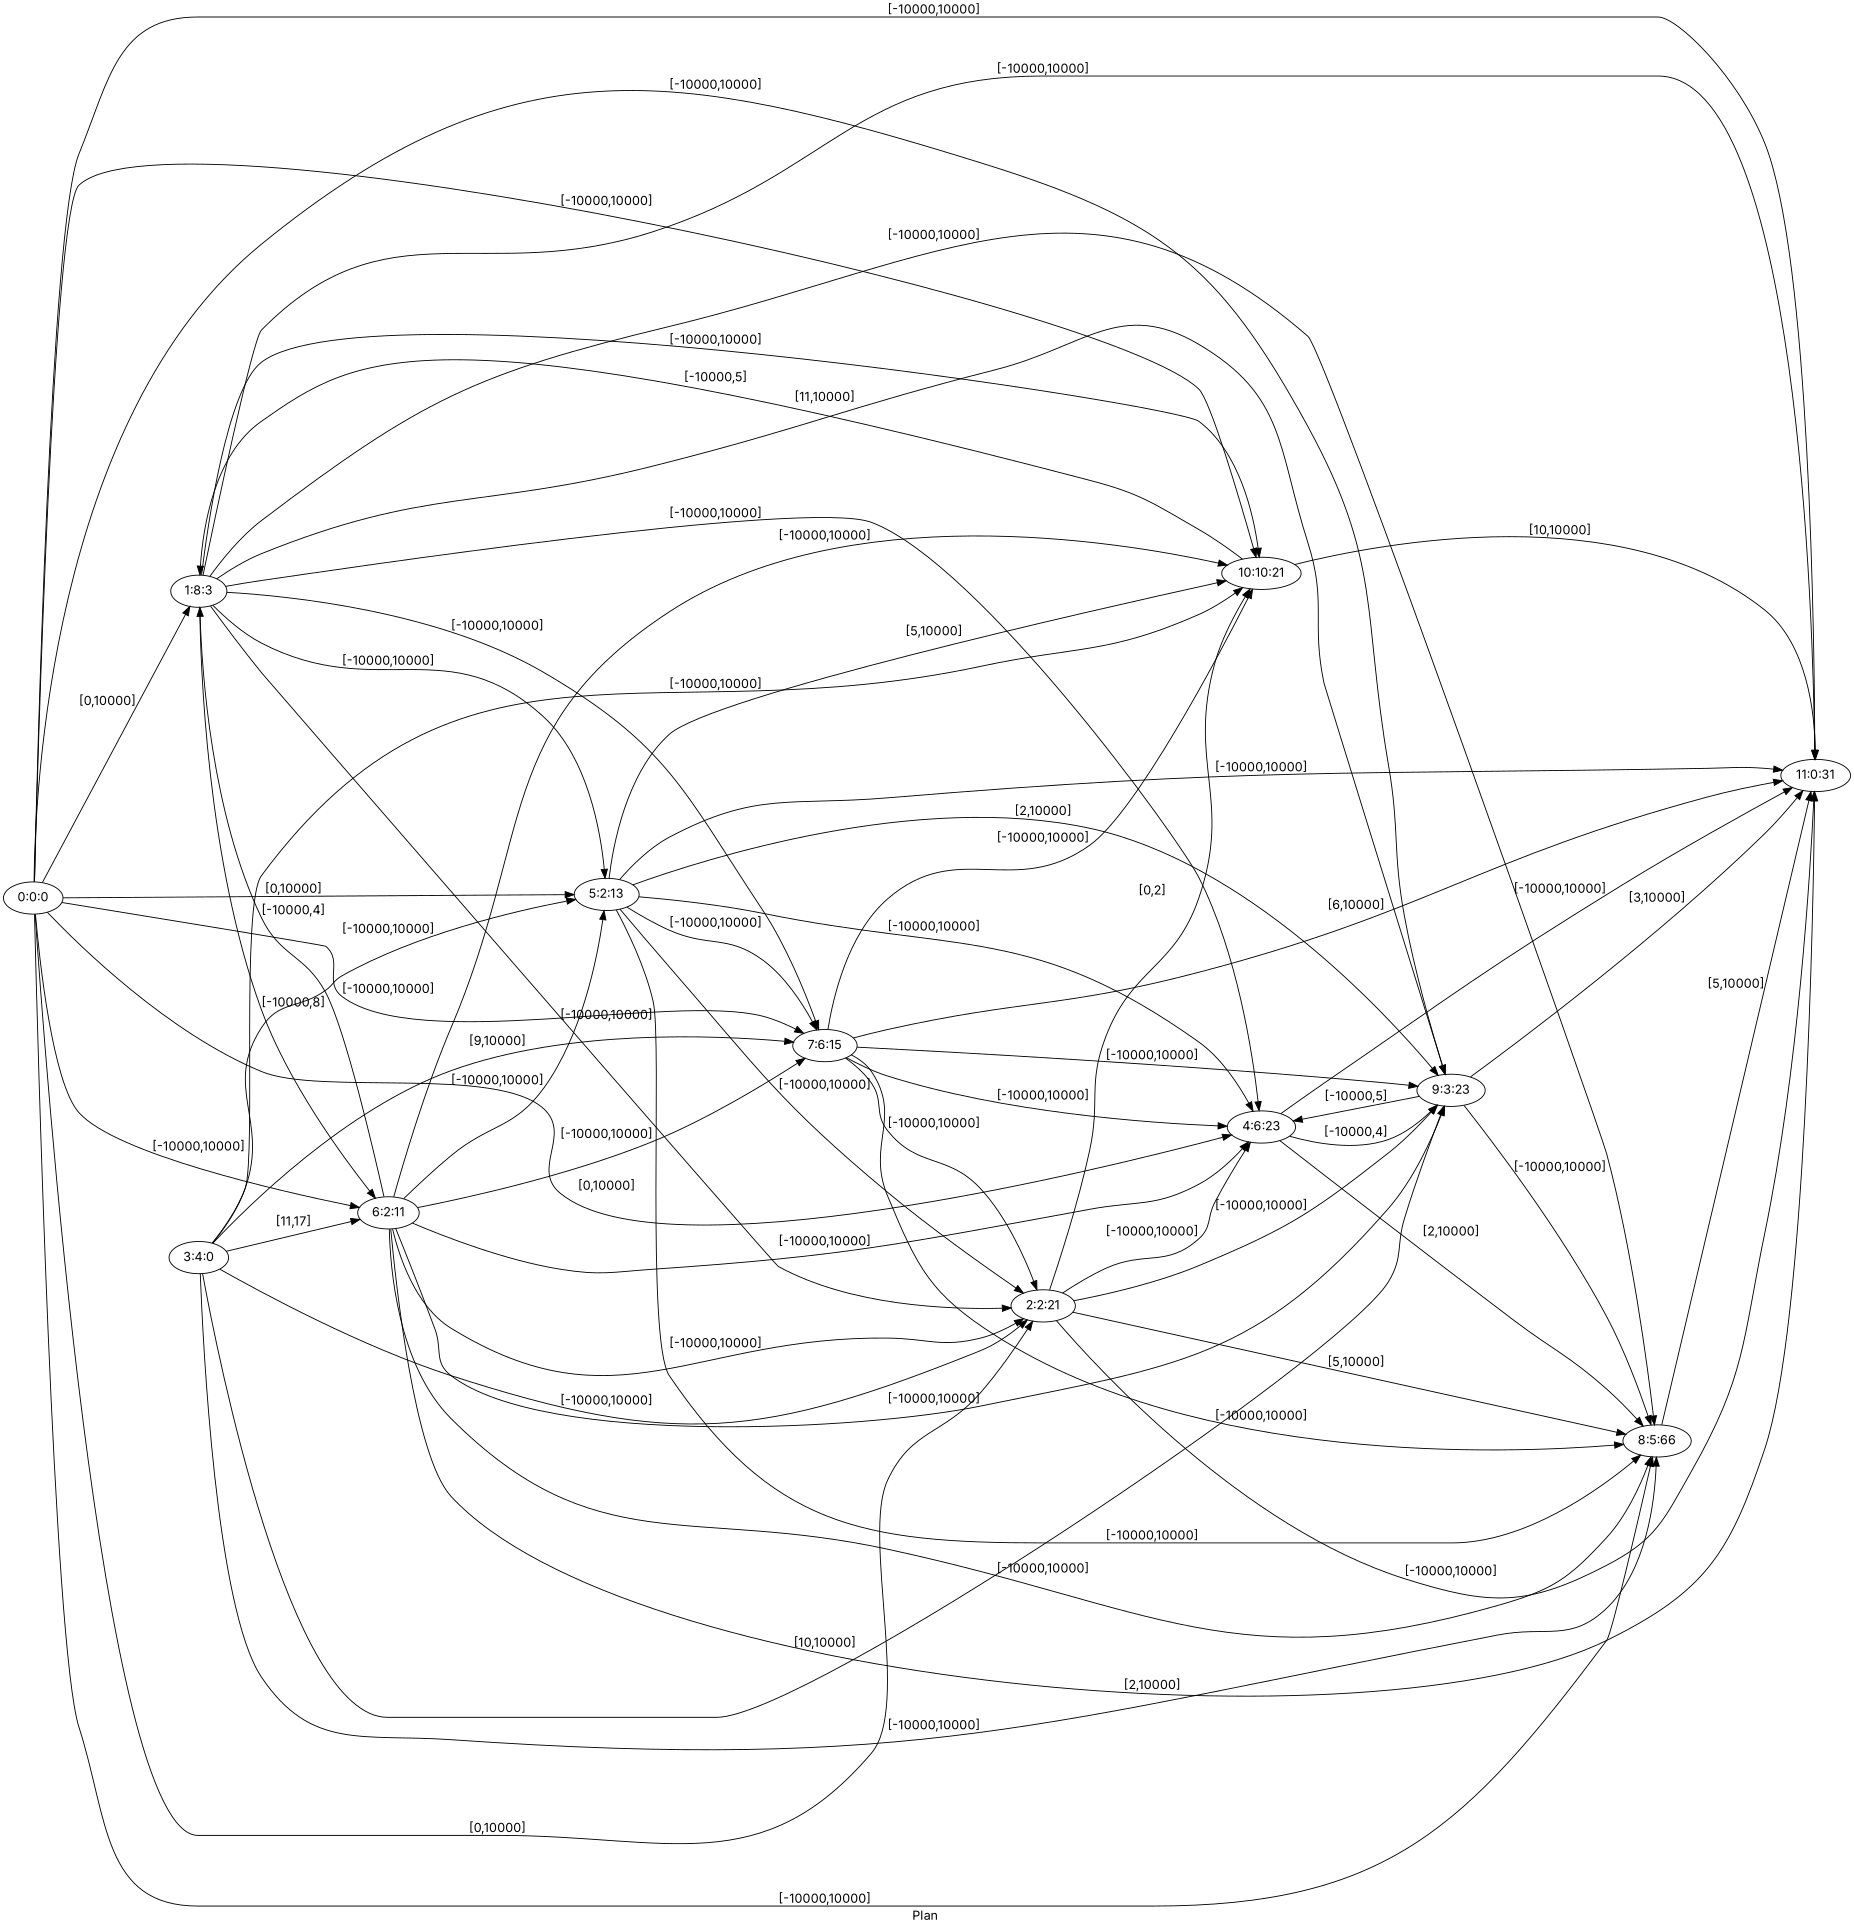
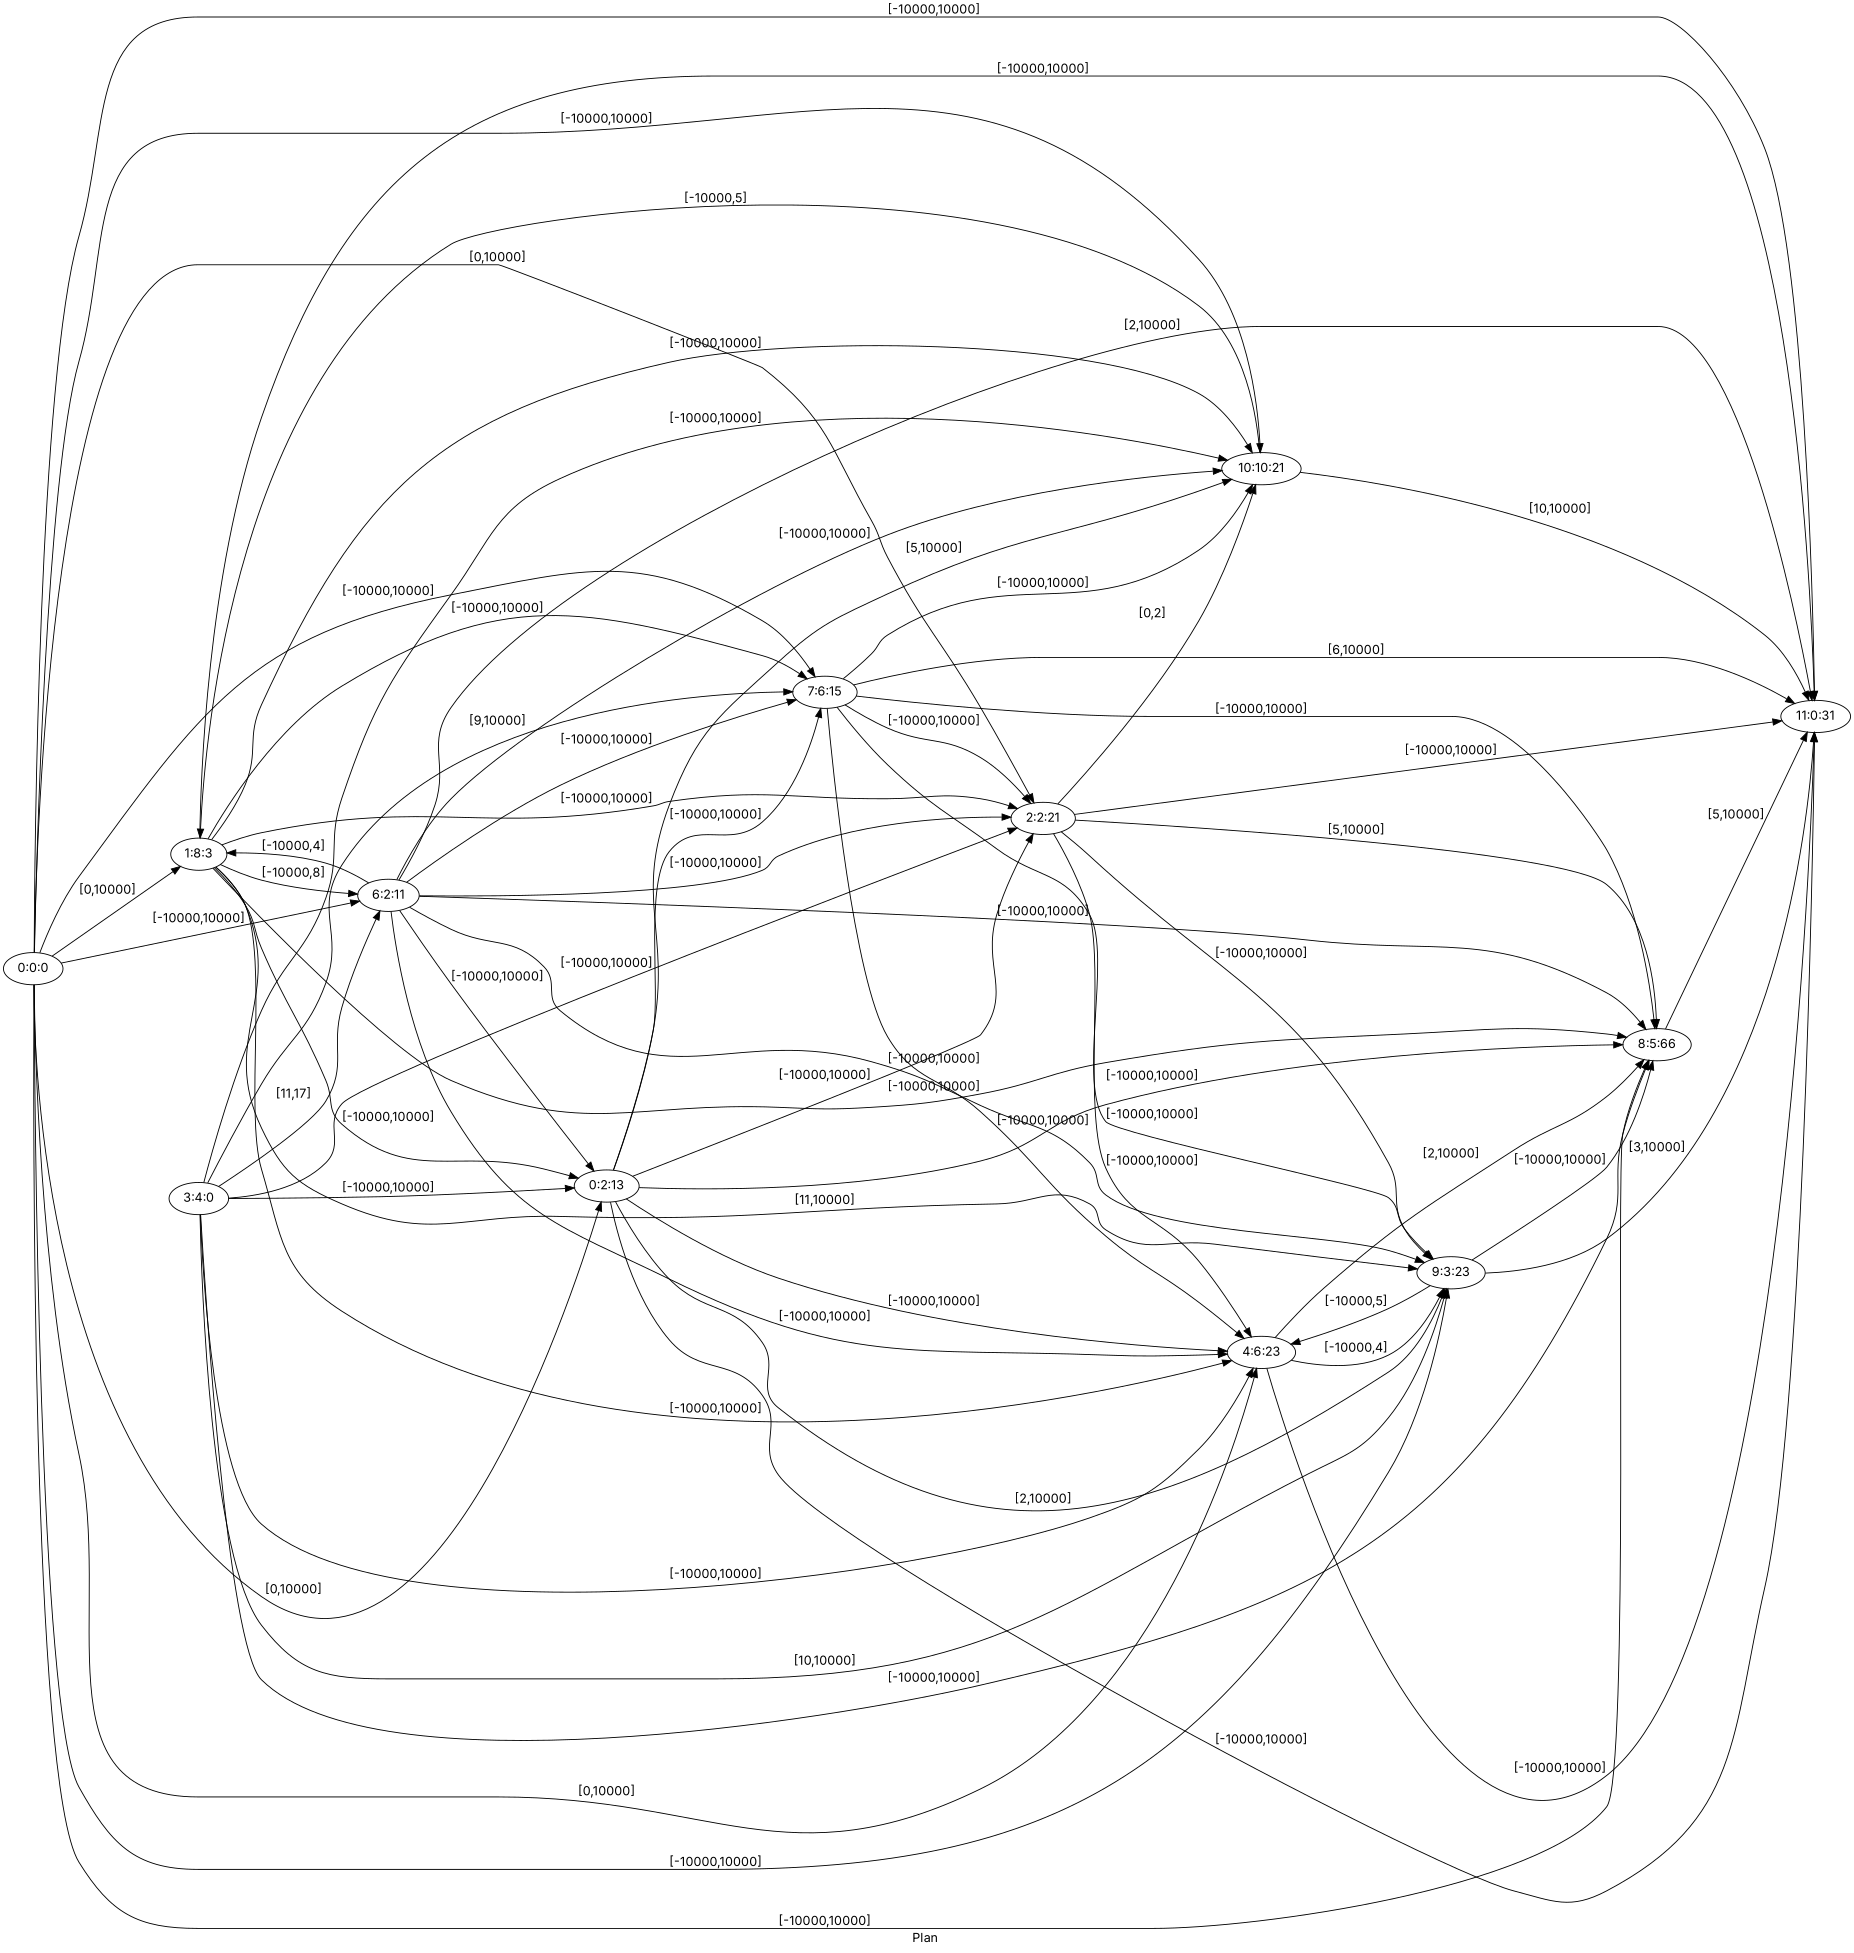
node "5:2:13": label "5:2:13" -> "0:2:13"
edge "3:4:0" -> "4:6:23": added, label "[-10000,10000]"
